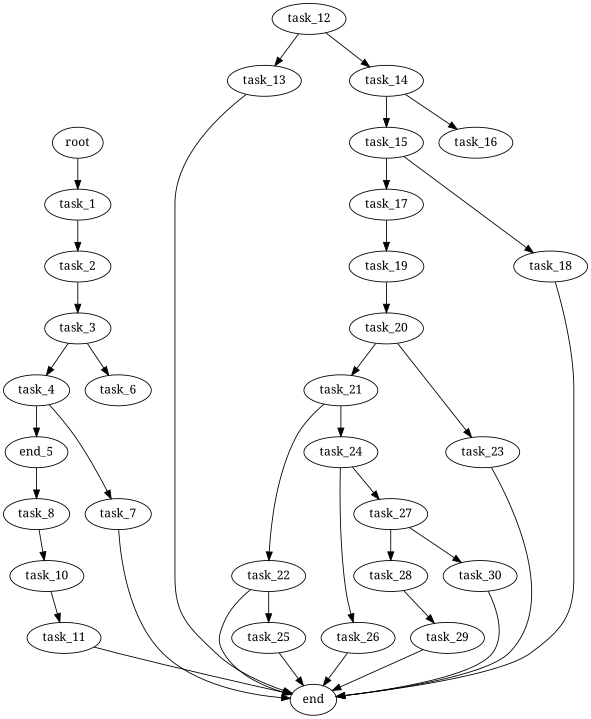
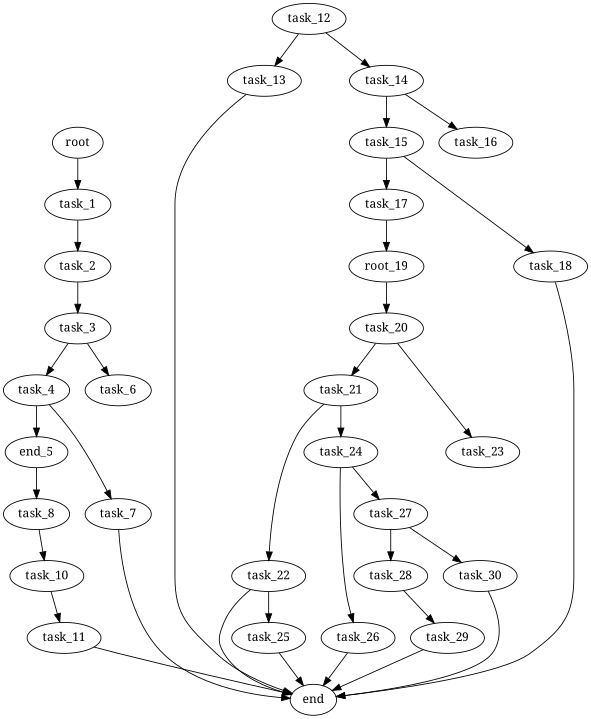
node "task_19": label "task_19" -> "root_19"
edge "task_23" -> "end": removed
